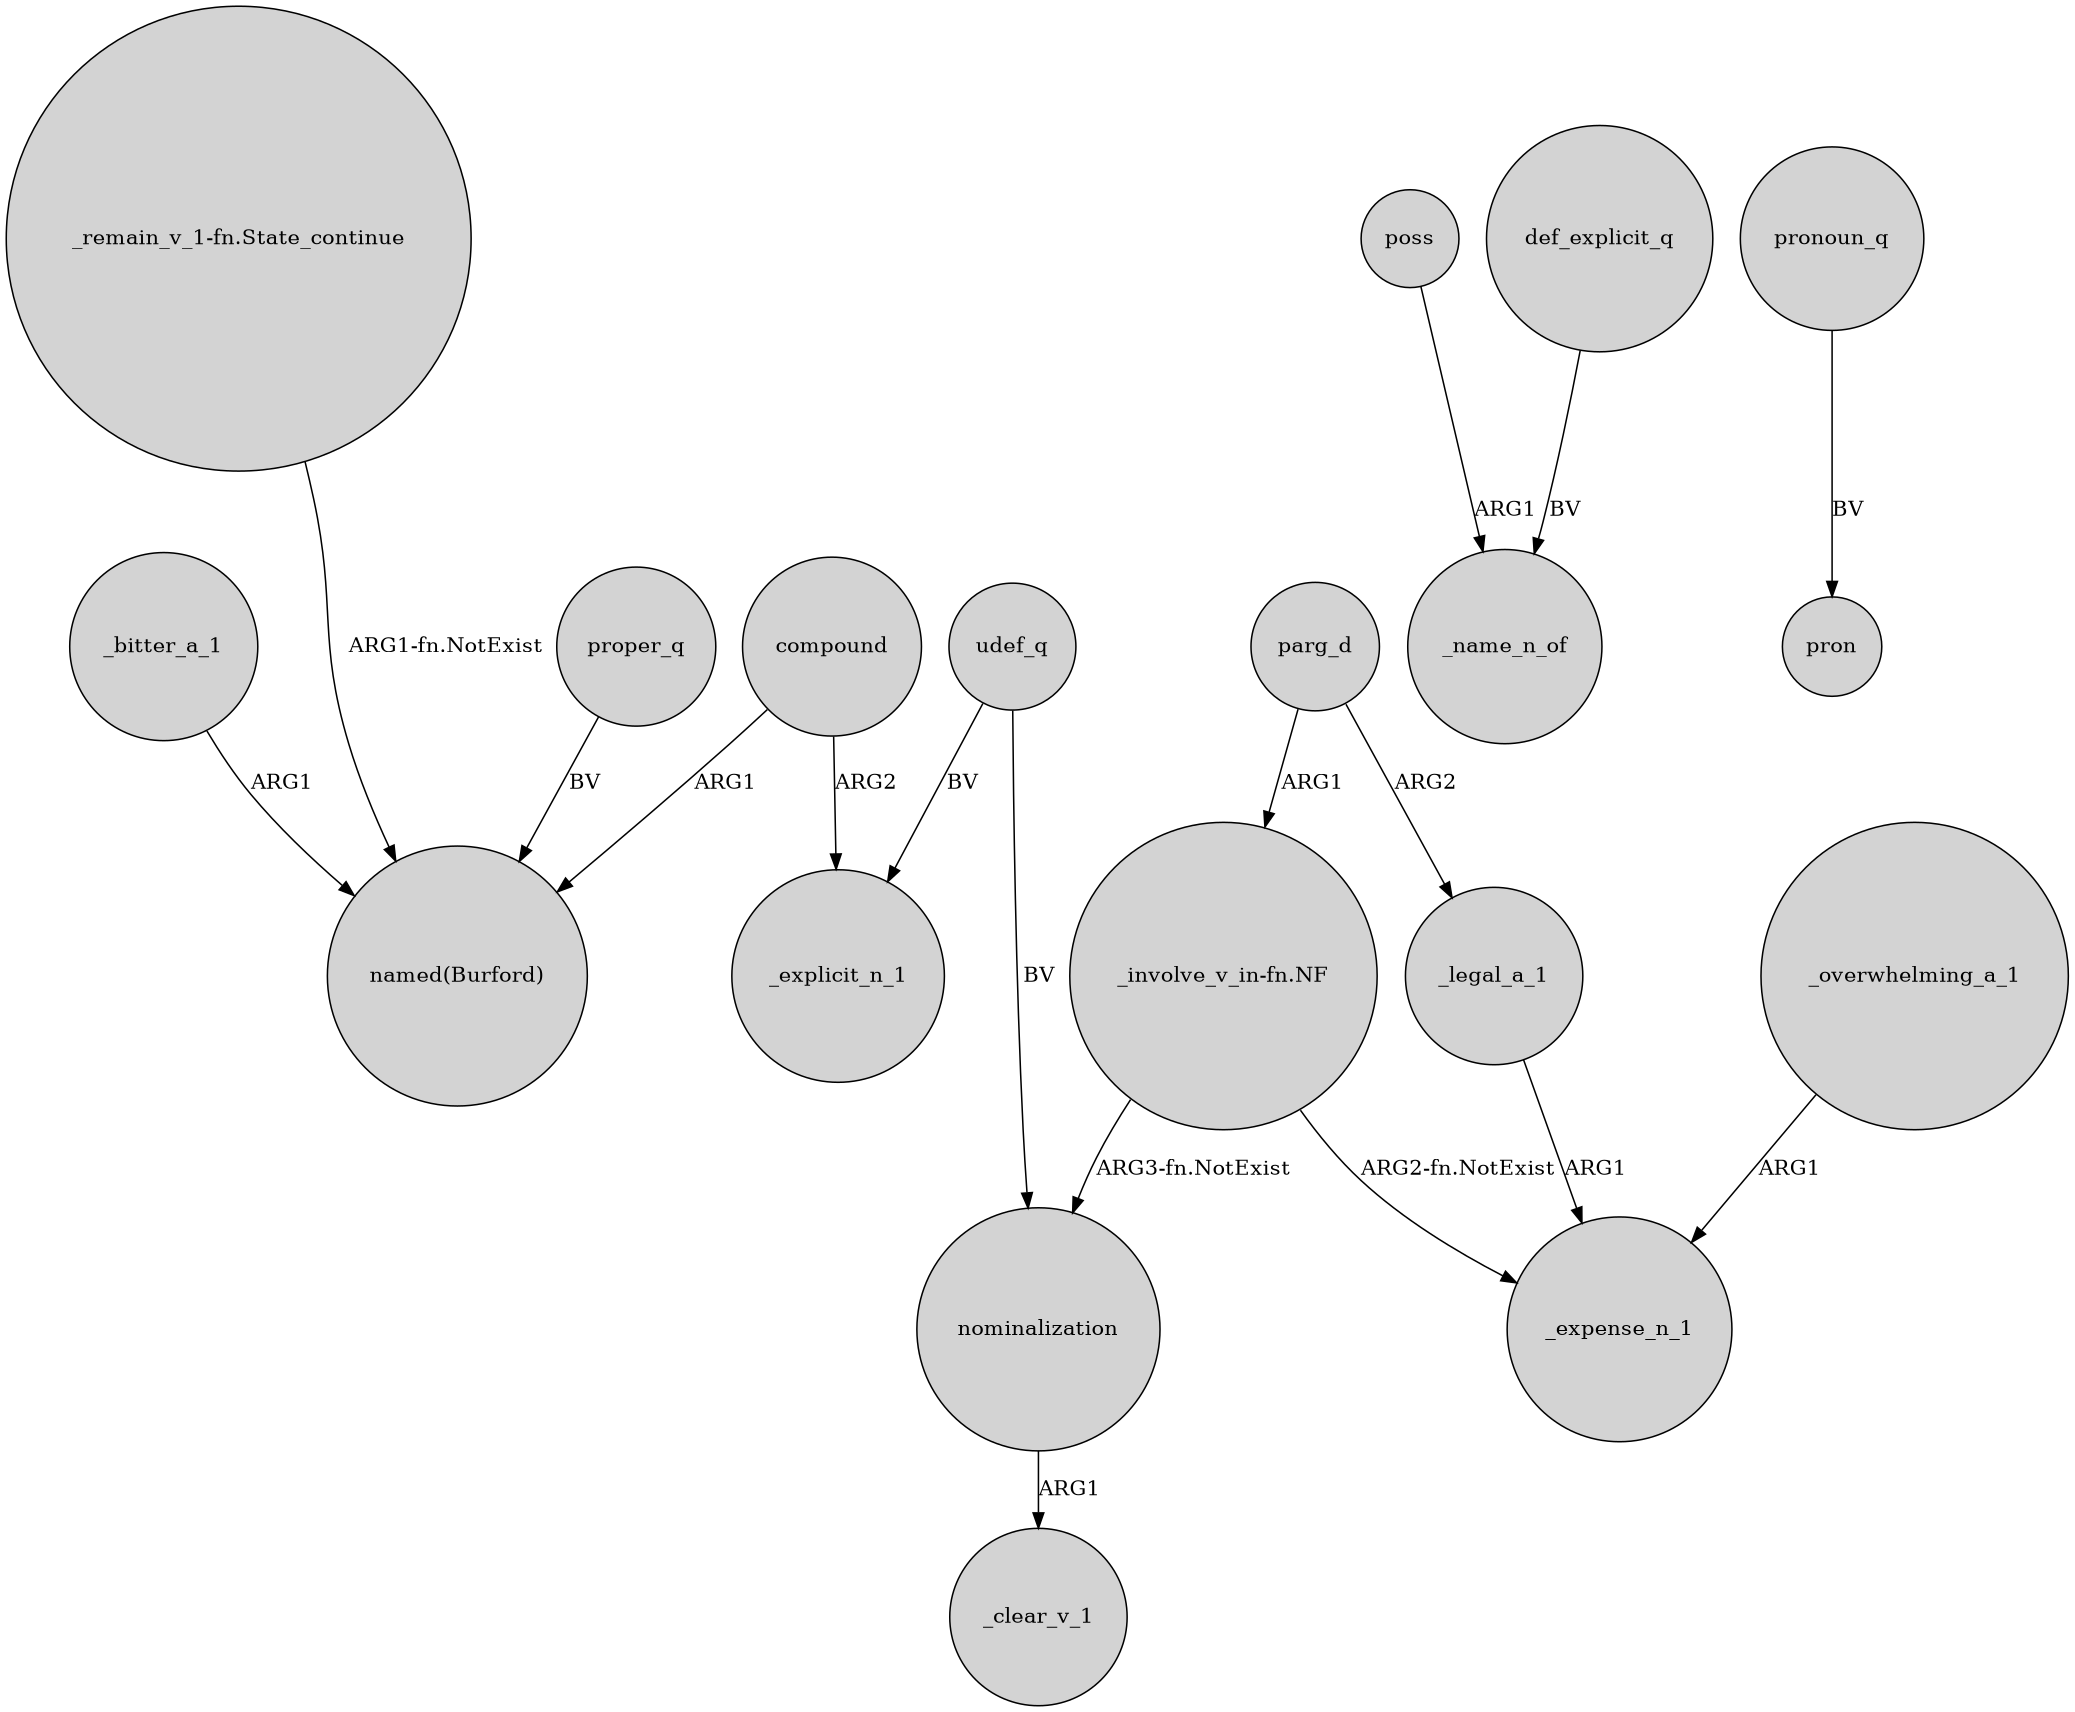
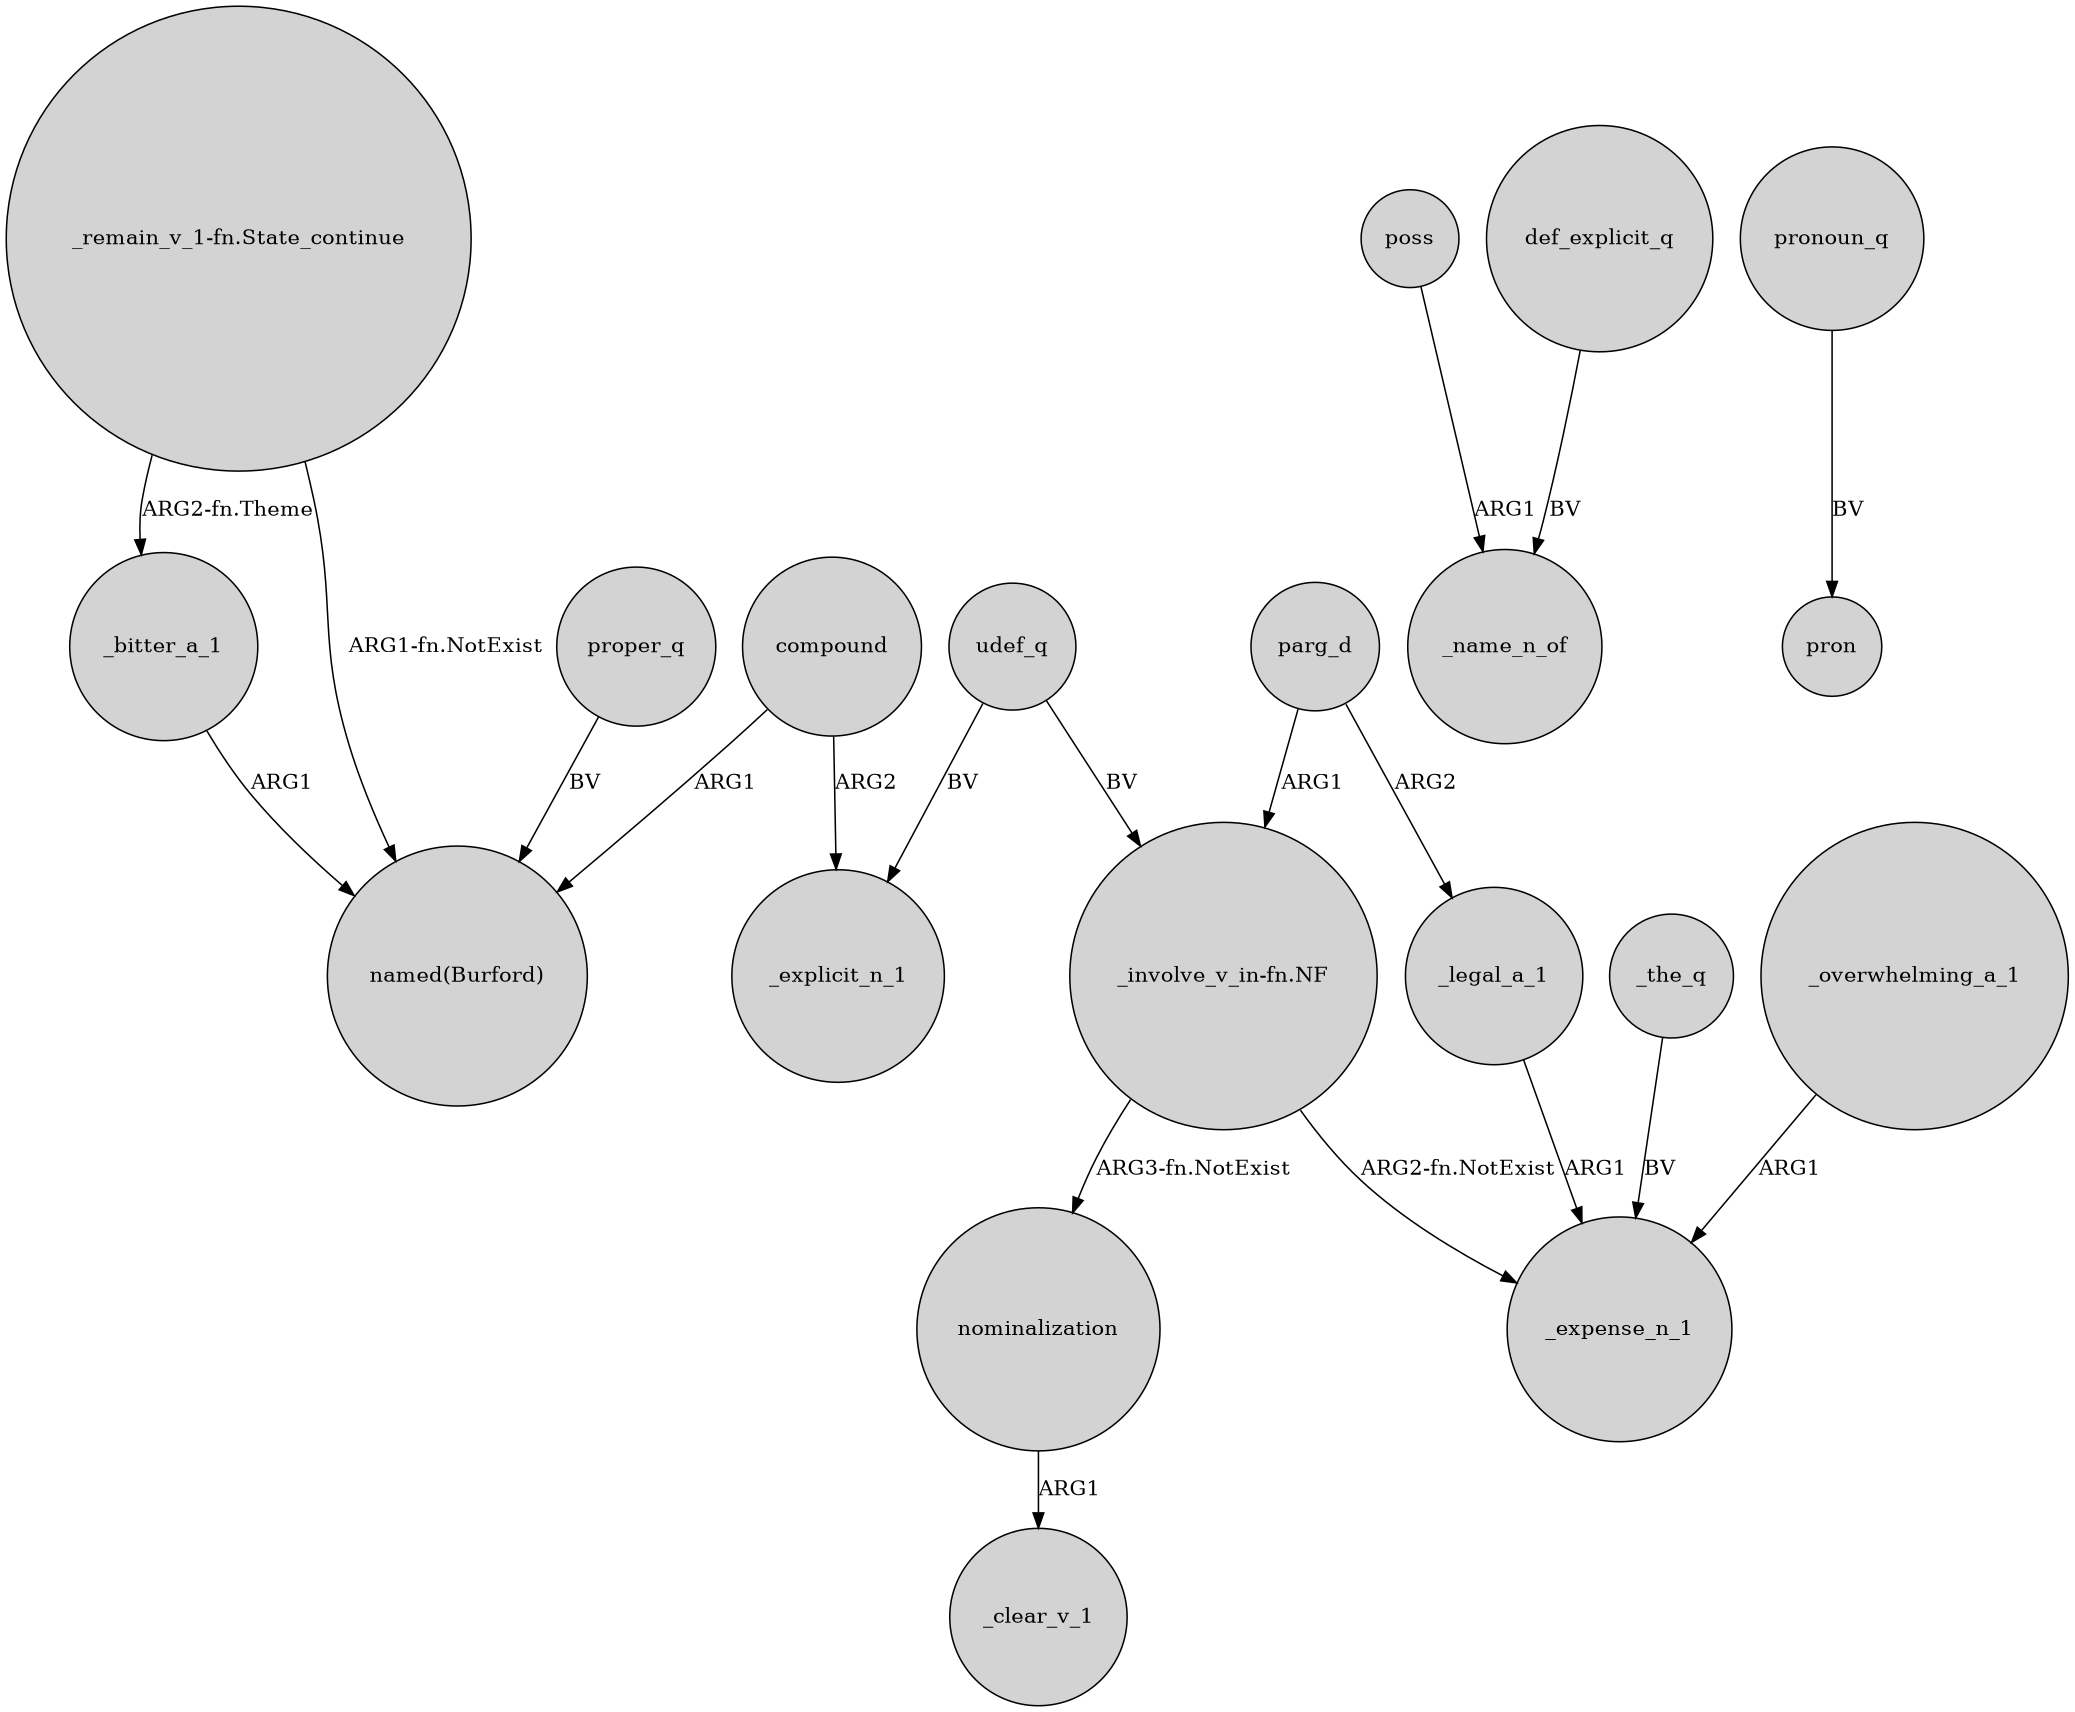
edge "_remain_v_1-fn.State_continue" -> "_bitter_a_1": added, label "ARG2-fn.Theme"
edge "udef_q" -> "nominalization": now "udef_q" -> "_involve_v_in-fn.NF"
node "_the_q": added
